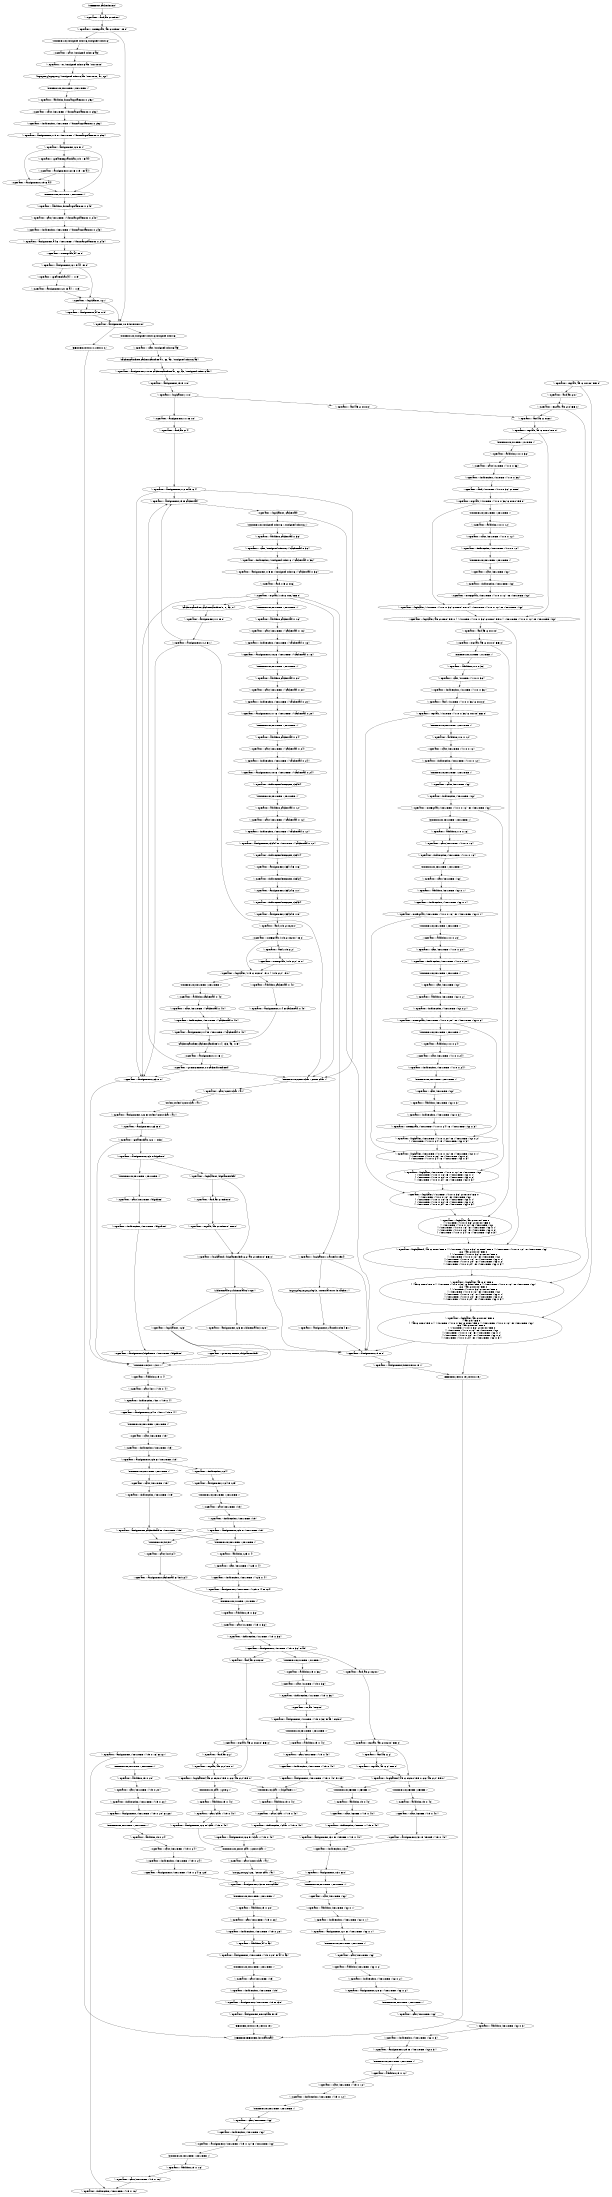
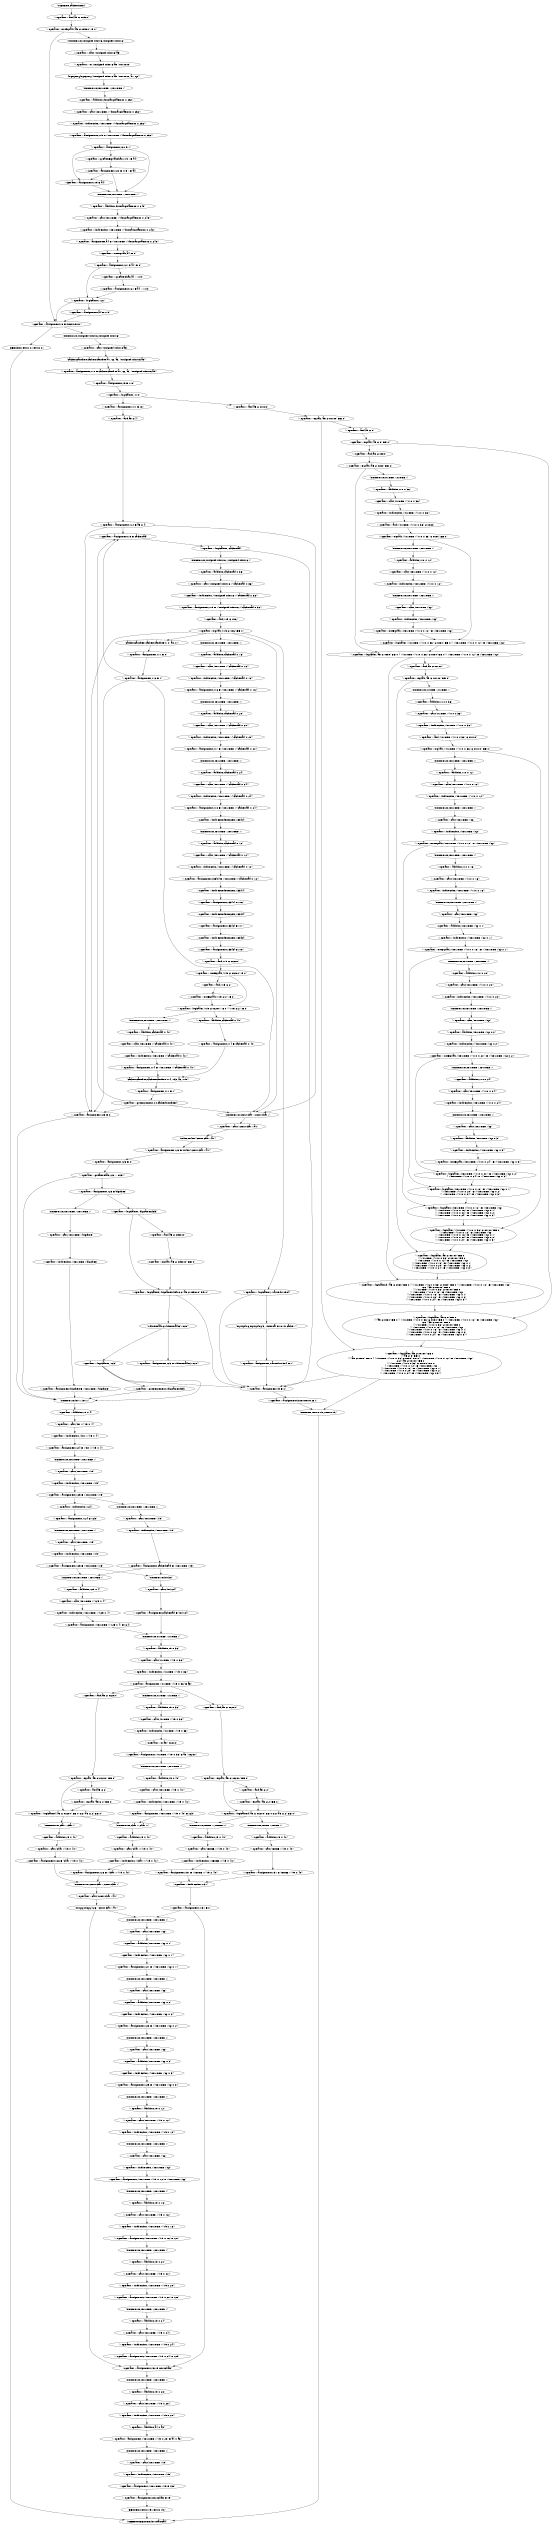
edge "(<operator>.and,a5 & 0x180)" -> "(<operator>.and,a5 & 0x80)": now "(<operator>.and,a5 & 0x180)" -> "(<operator>.equals,(a5 & 0x180) == 0)"
node "(UNKNOWN,char *,query *)": label "(UNKNOWN,char *,query *)" -> "(UNKNOWN,char *,char *)"
node "(UNKNOWN,char **,bignames **)": label "(UNKNOWN,char **,bignames **)" -> "(UNKNOWN,char **,char **)"
edge "(<operator>.assignment,*(_DWORD *)(v9 + 16) = v27)" -> "(<operator>.indirection,*(_DWORD *)(v9 + 16))": reversed
